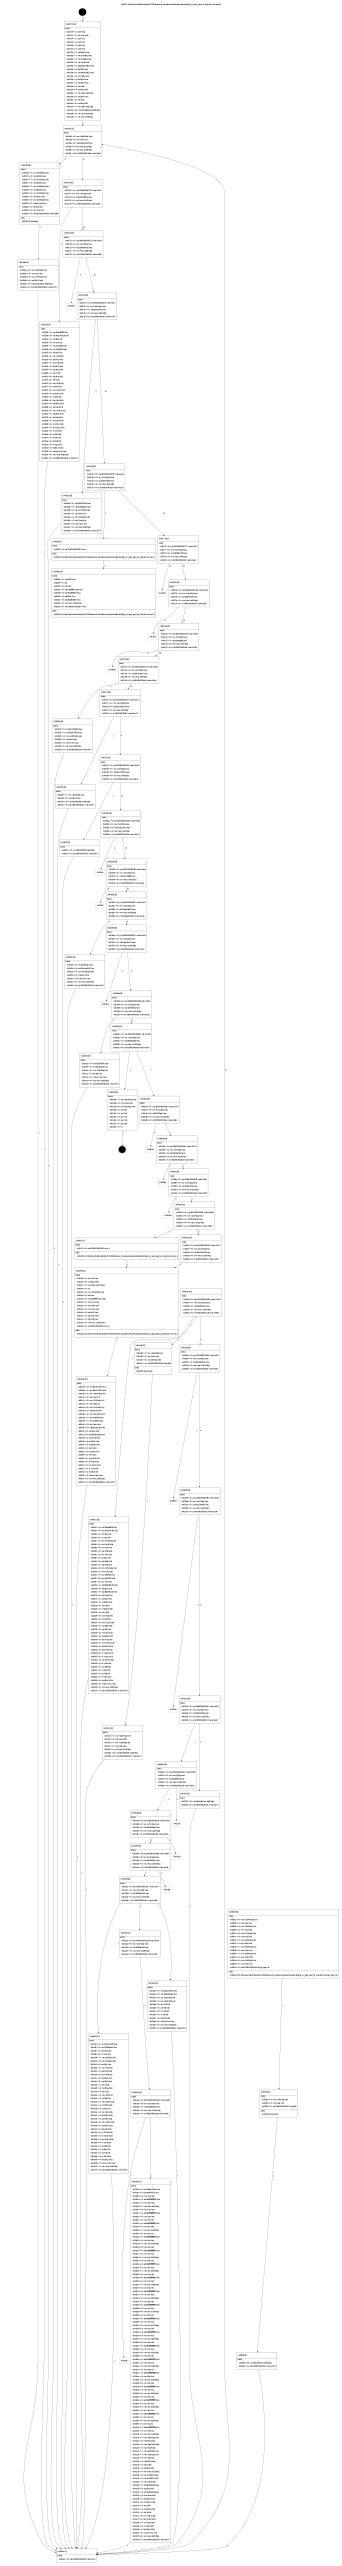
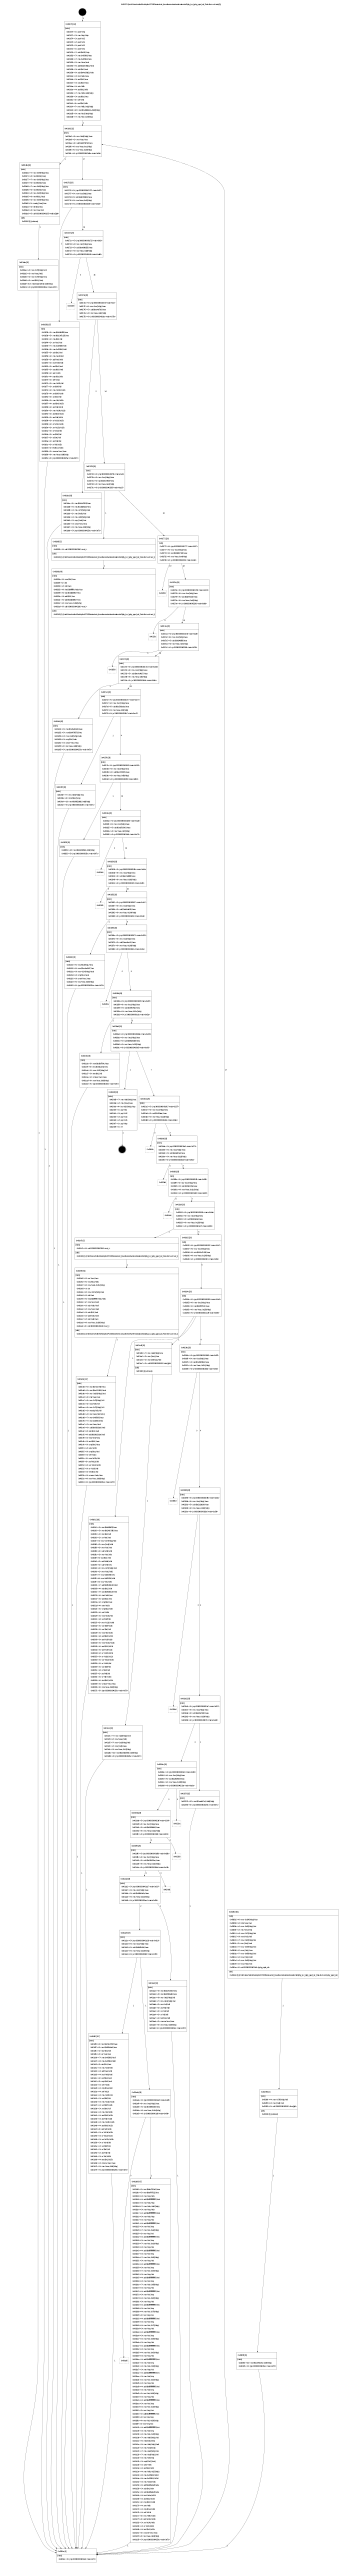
edge "0x401932 [28]" -> "0x401e80 [52]": now "0x401932 [28]" -> "0x40194e [28]"
edge "0x401a12 [28]" -> "0x401df2 [137]": now "0x401a2e [28]" -> "0x401df2 [137]"
